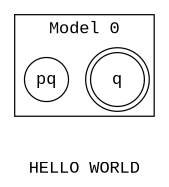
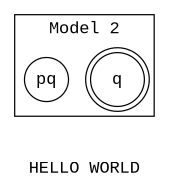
cluster "Model 0": label "Model 0" -> "Model 2"
